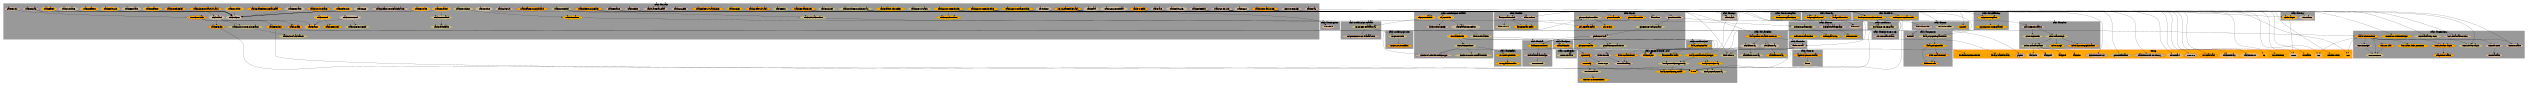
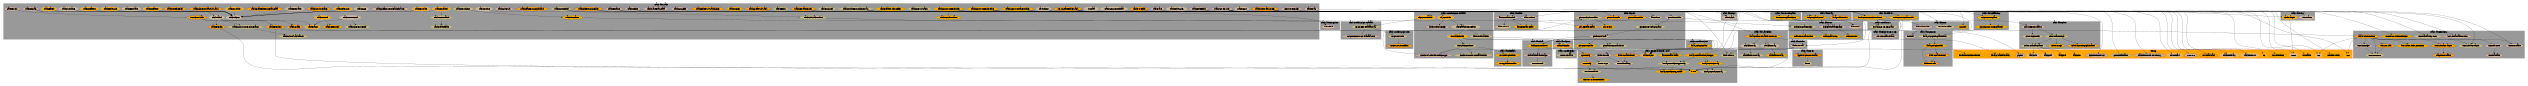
node "stack_Data": label "stack_Data" -> "loc_Data"
